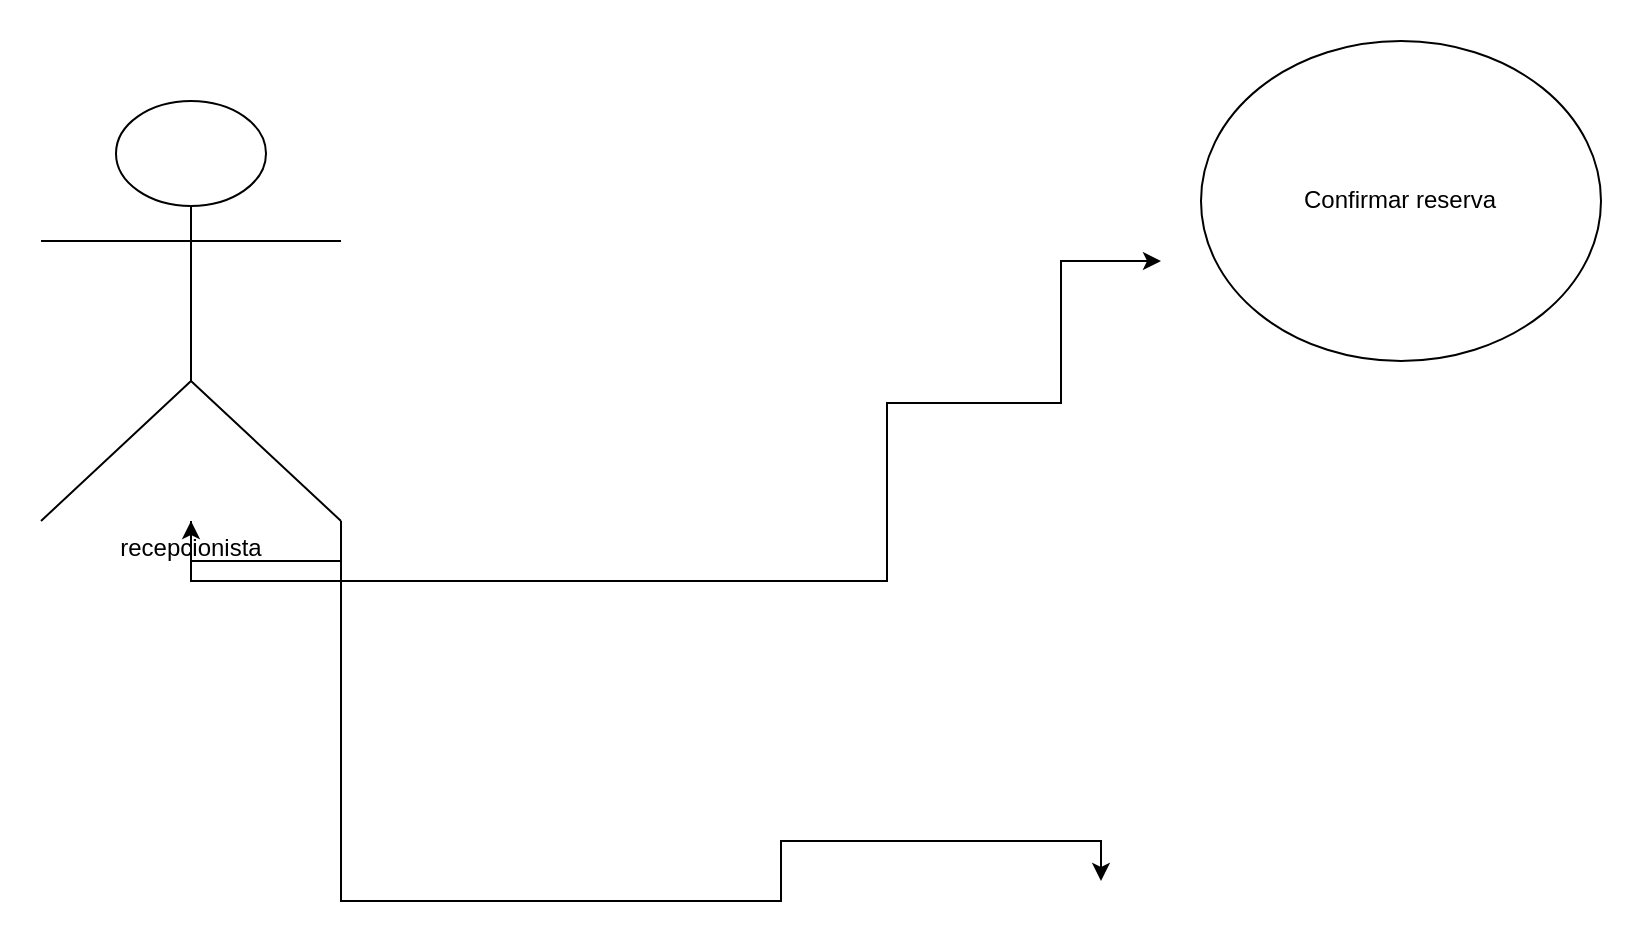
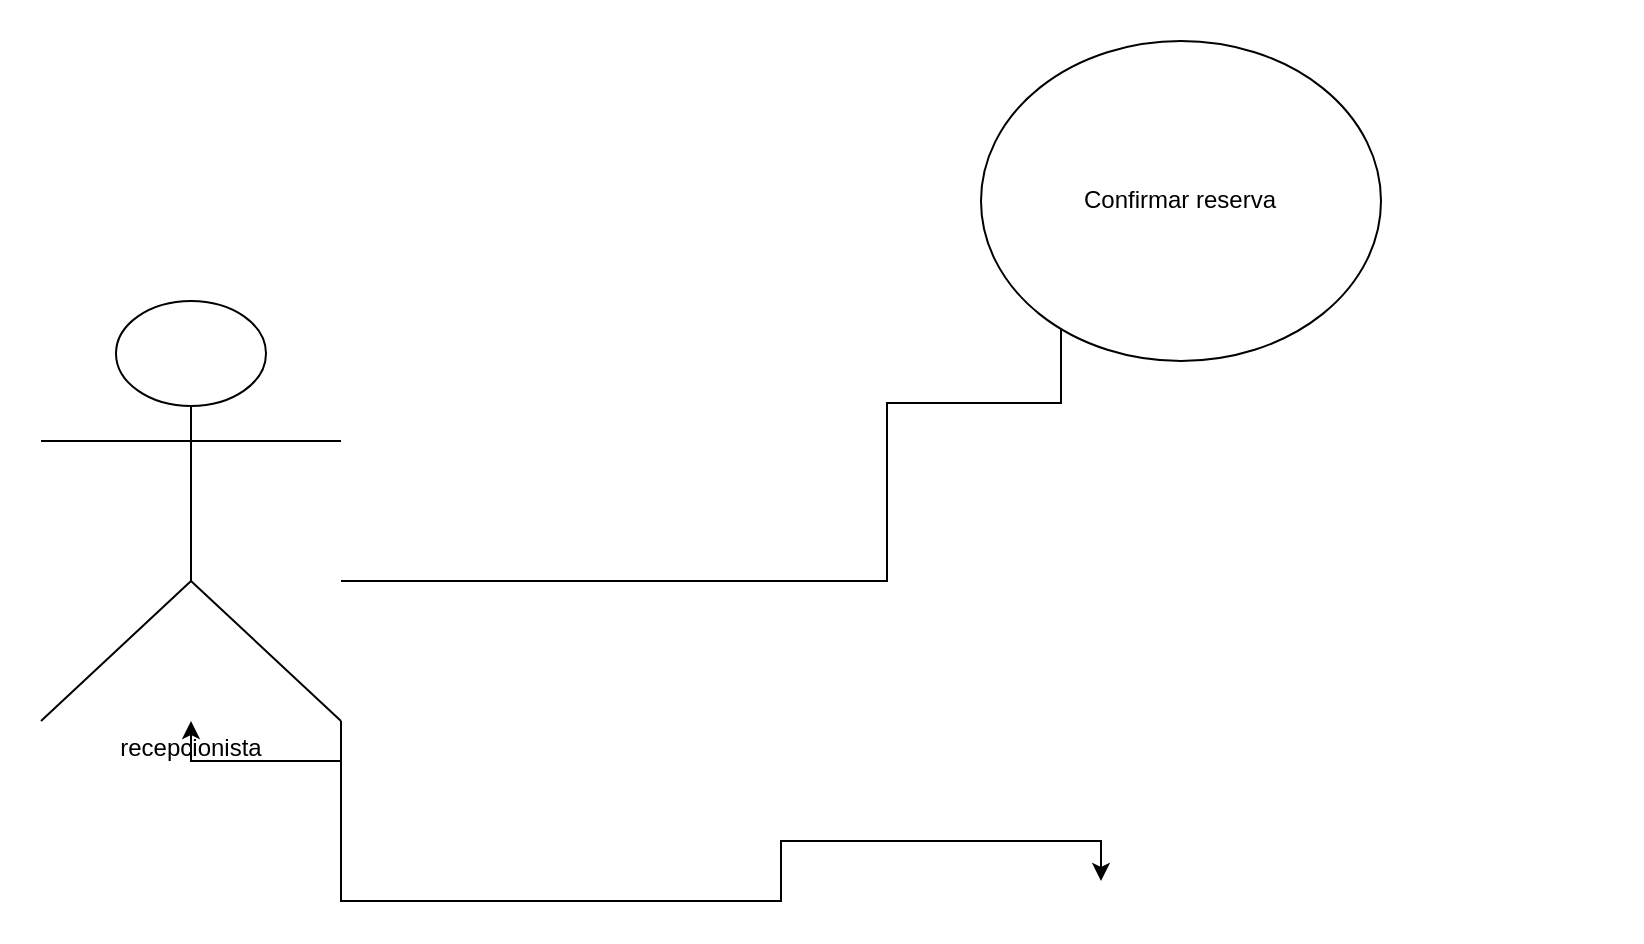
node "Confirmar reserva": moved (1401, 201) -> (1181, 201)
node "recepcionista": moved (191, 311) -> (191, 511)
